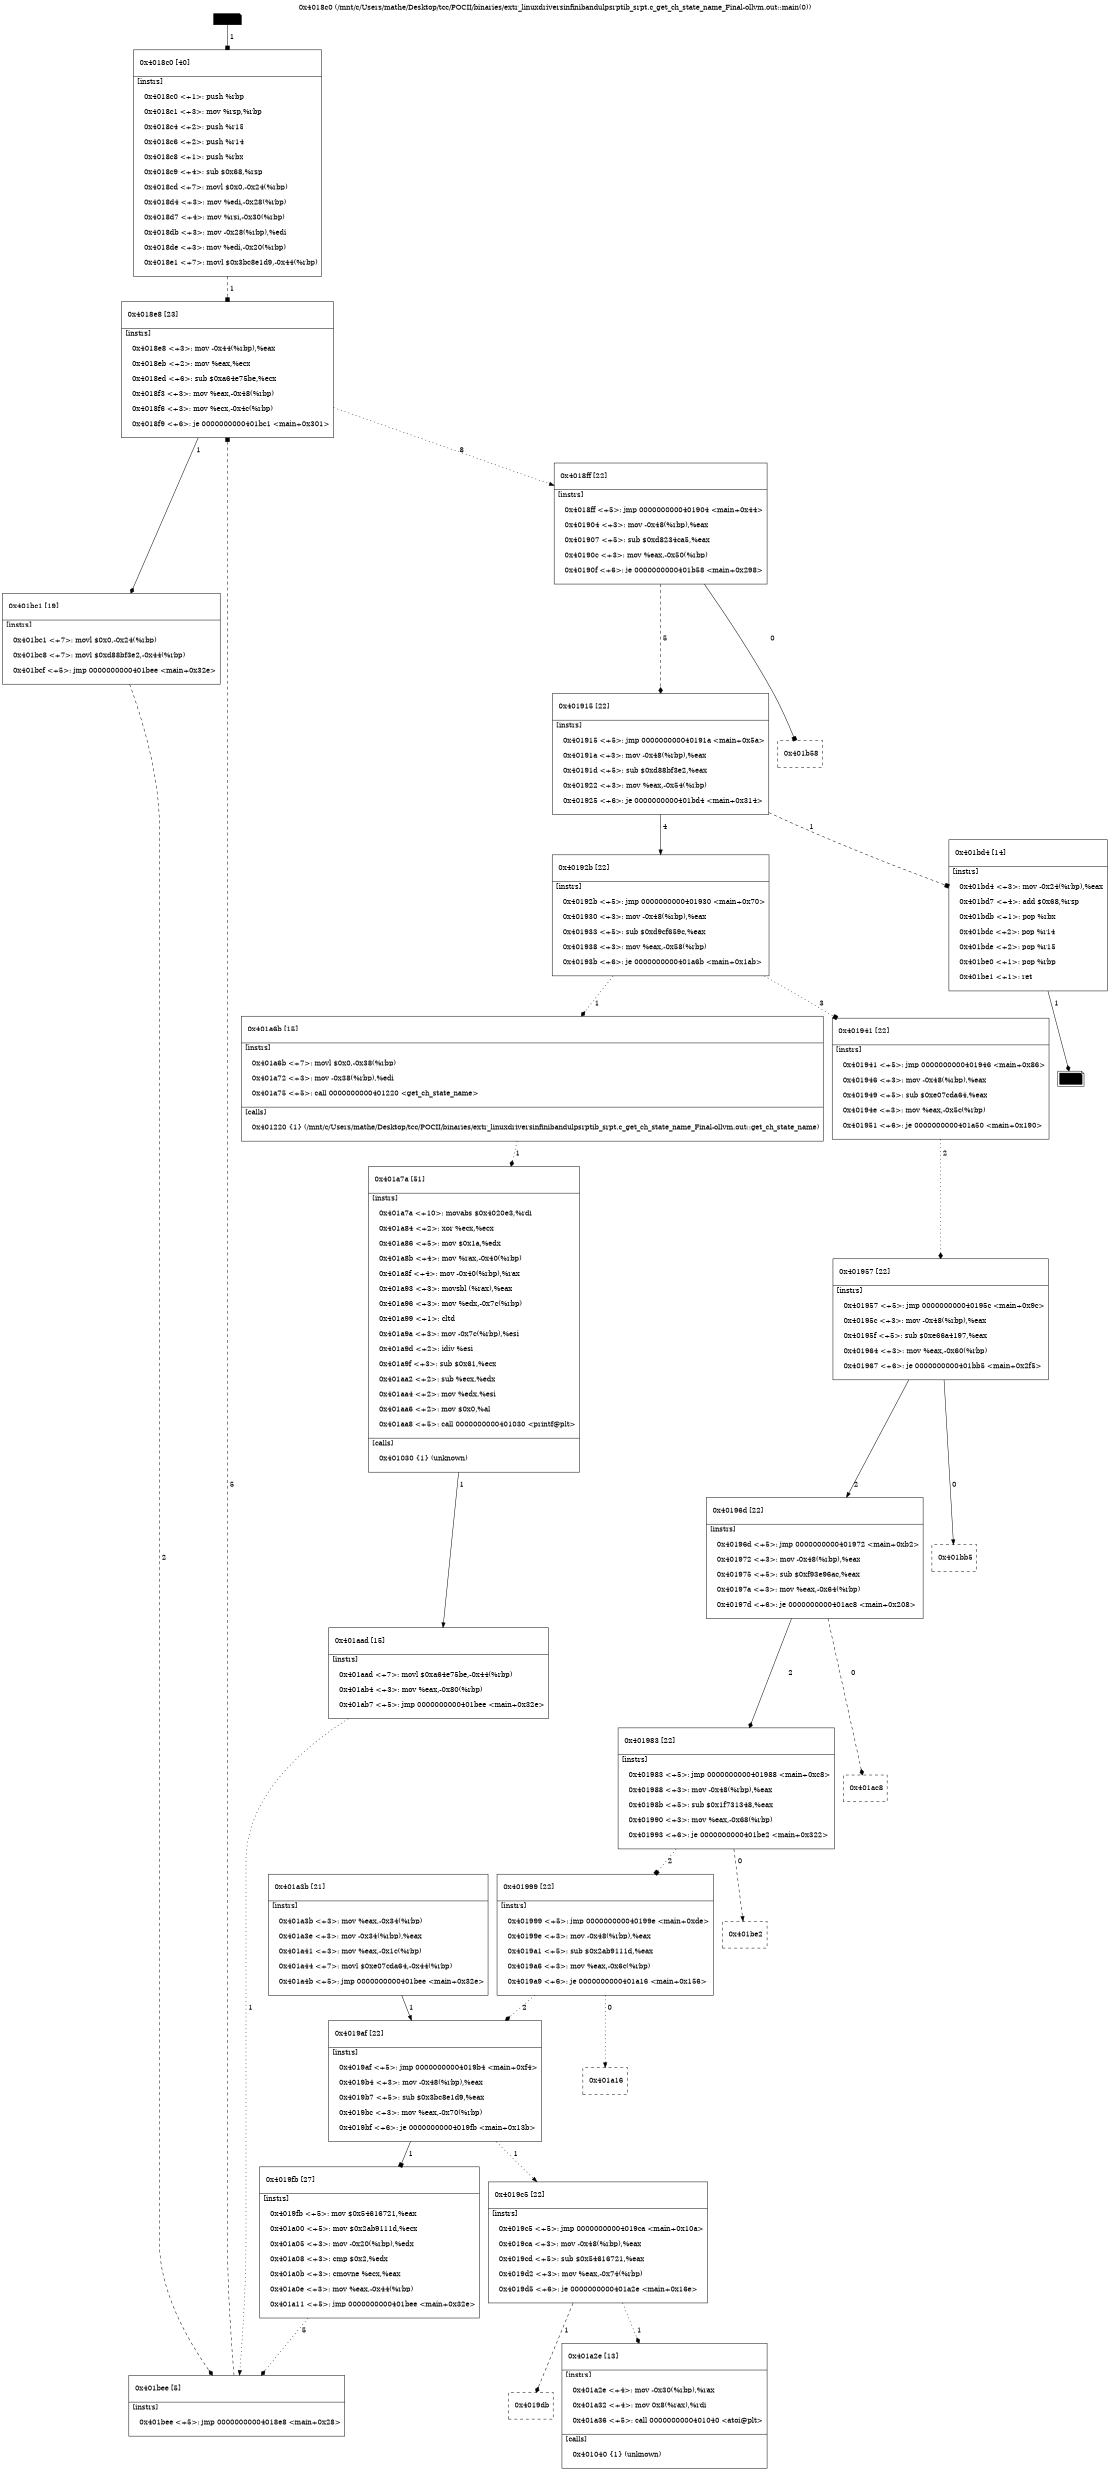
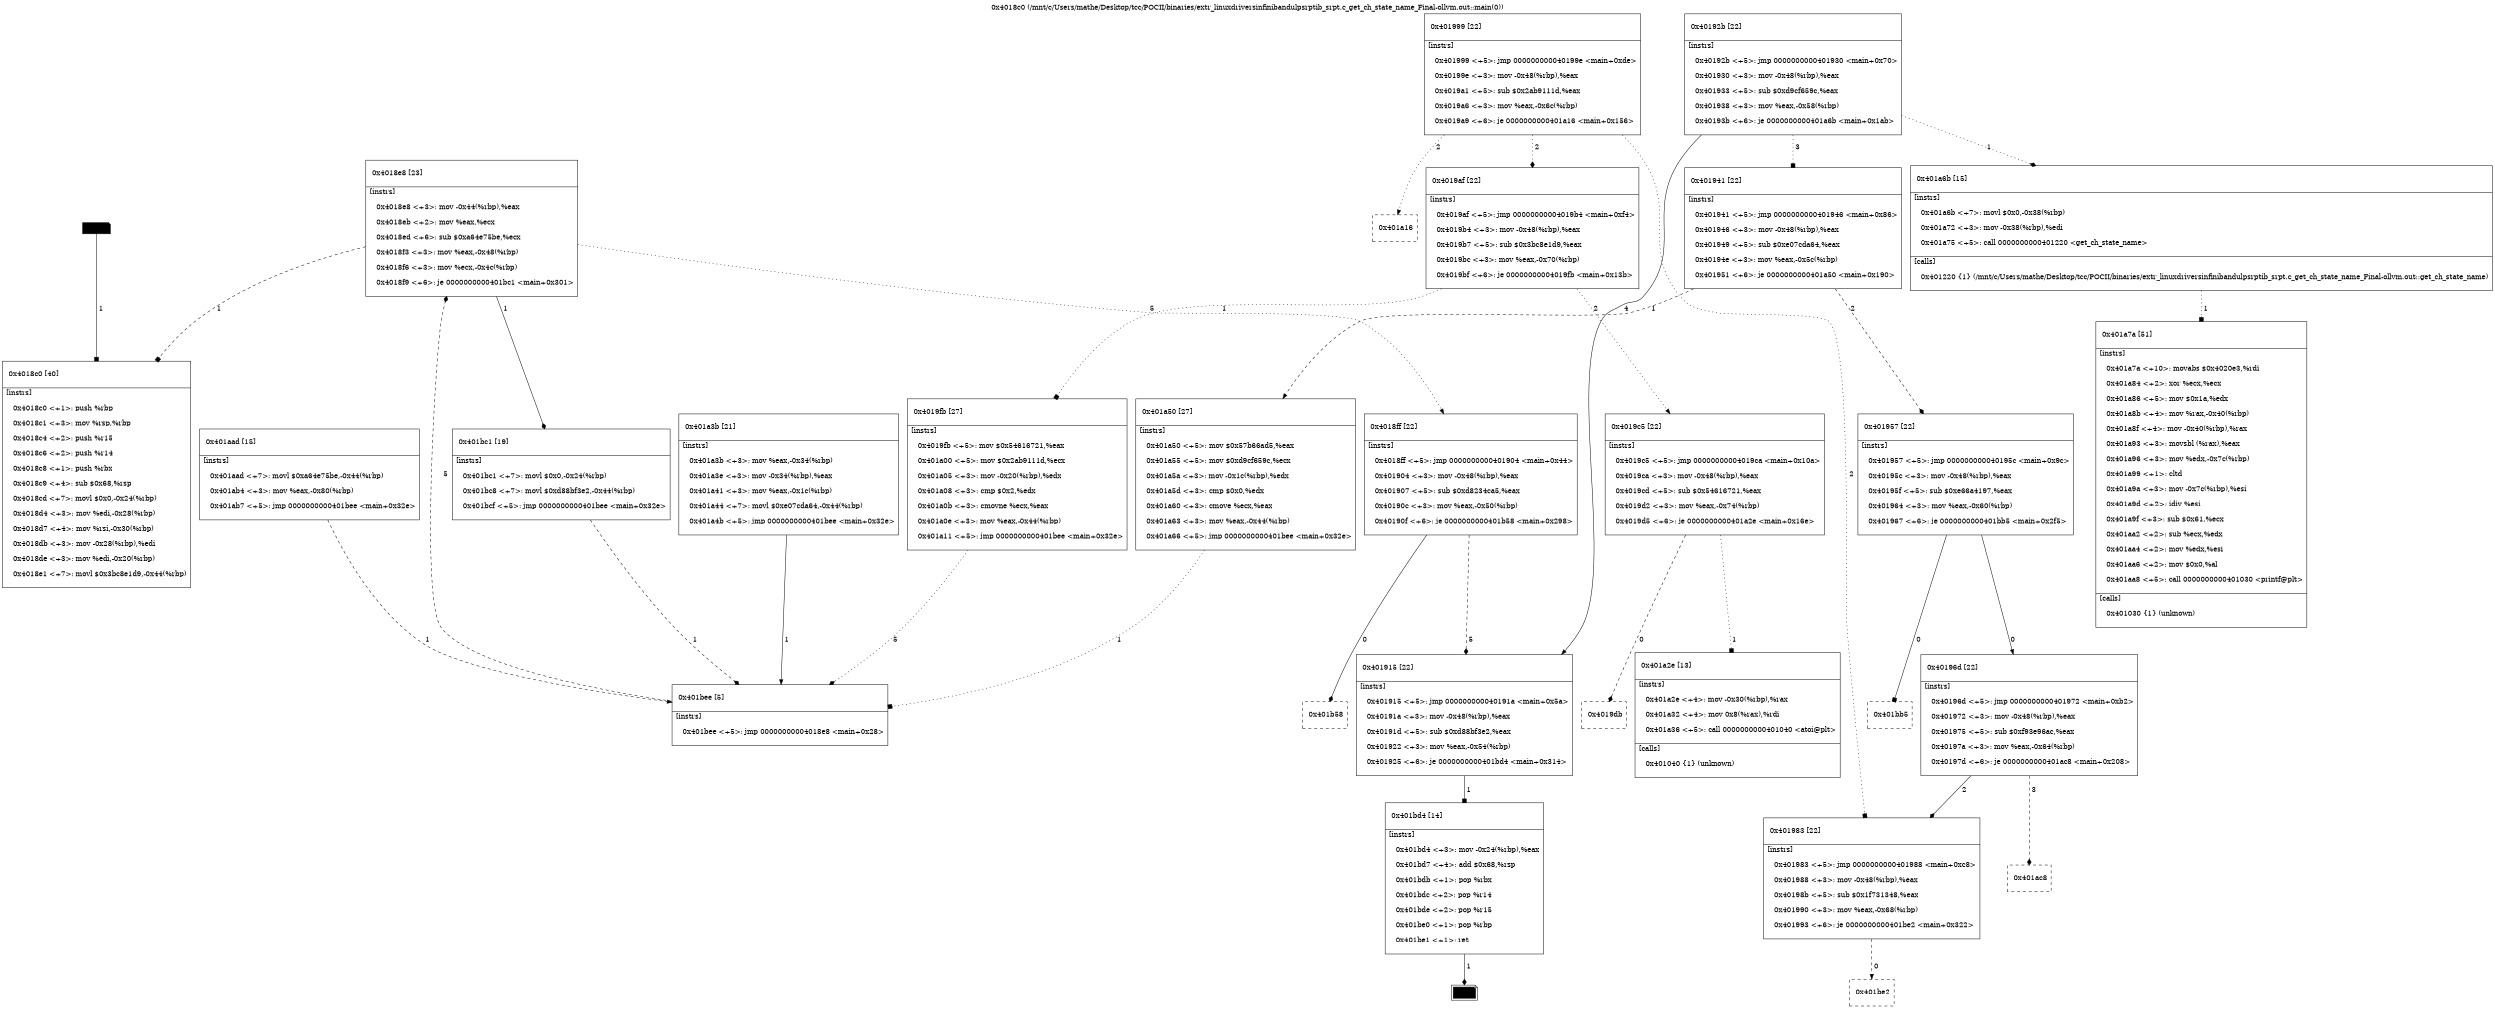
edge "0x4018c0 [40]" -> "0x4018e8 [23]": reversed
edge "0x4018e8 [23]" -> "0x4018ff [22]": label " 8" -> " 5"
node "0x401a50 [27]": added
edge "0x4018ff [22]" -> "0x401b58": arrowhead box -> diamond
edge "0x401915 [22]" -> "0x40192b [22]": reversed
edge "0x401915 [22]" -> "0x401bd4 [14]": style dashed -> solid
edge "0x401a6b [15]" -> "0x401a7a [51]": arrowhead diamond -> box
edge "0x401941 [22]" -> "0x401957 [22]": style dotted -> dashed
edge "0x401bee [5]" -> "0x4018e8 [23]": arrowhead box -> diamond
edge "0x401957 [22]" -> "0x401bb5": arrowhead normal -> box
edge "0x401957 [22]" -> "0x40196d [22]": label " 2" -> " 0"
edge "0x401a7a [51]" -> "0x401aad [15]": removed, label "1"
edge "0x401bc1 [19]" -> "0x401bee [5]": label " 2" -> " 1"
edge "0x40196d [22]" -> "0x401ac8": label " 0" -> " 3"
edge "0x401983 [22]" -> "0x401999 [22]": reversed
edge "0x401a3b [21]" -> "0x4019af [22]": now "0x401a3b [21]" -> "0x401bee [5]"
edge "0x401999 [22]" -> "0x401a16": label " 0" -> " 2"
edge "0x401aad [15]" -> "0x401bee [5]": style dotted -> dashed
edge "0x4019af [22]" -> "0x4019fb [27]": style solid -> dotted
edge "0x4019af [22]" -> "0x4019c5 [22]": label " 1" -> " 2"
edge "0x4019c5 [22]" -> "0x401a2e [13]": arrowhead diamond -> box
edge "0x4019c5 [22]" -> "0x4019db": label " 1" -> " 0"
